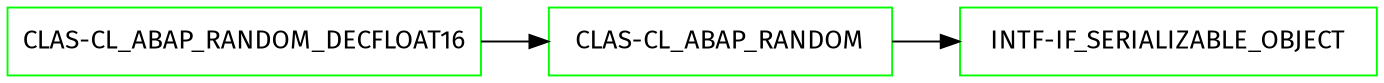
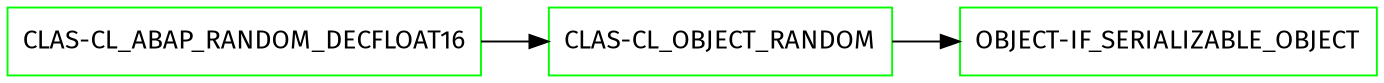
node "CLAS-CL_ABAP_RANDOM": label "CLAS-CL_ABAP_RANDOM" -> "CLAS-CL_OBJECT_RANDOM"
node "INTF-IF_SERIALIZABLE_OBJECT": label "INTF-IF_SERIALIZABLE_OBJECT" -> "OBJECT-IF_SERIALIZABLE_OBJECT"
